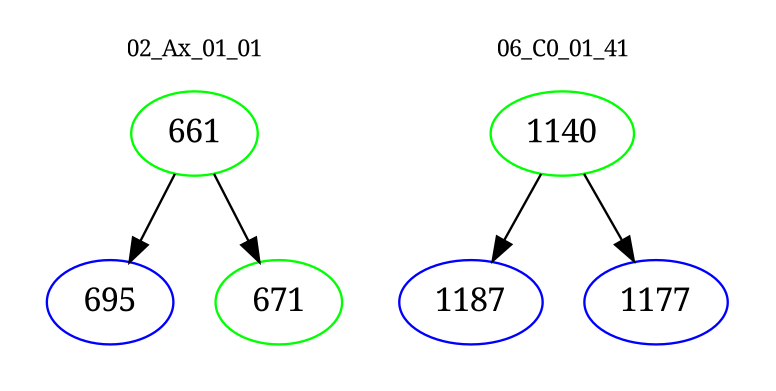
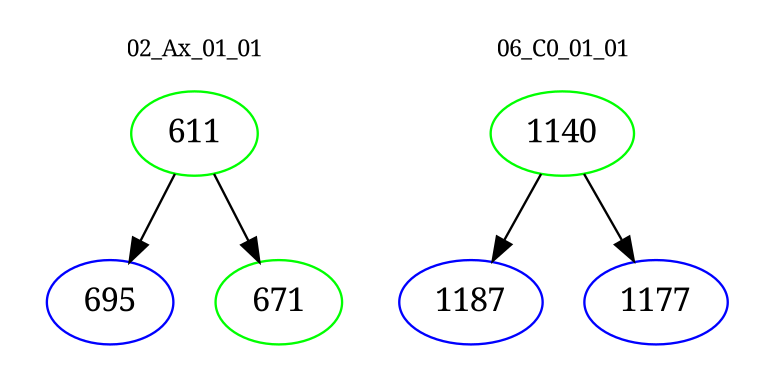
cluster "06_C0_01_41": label "06_C0_01_41" -> "06_C0_01_01"
node "661": label "661" -> "611"
